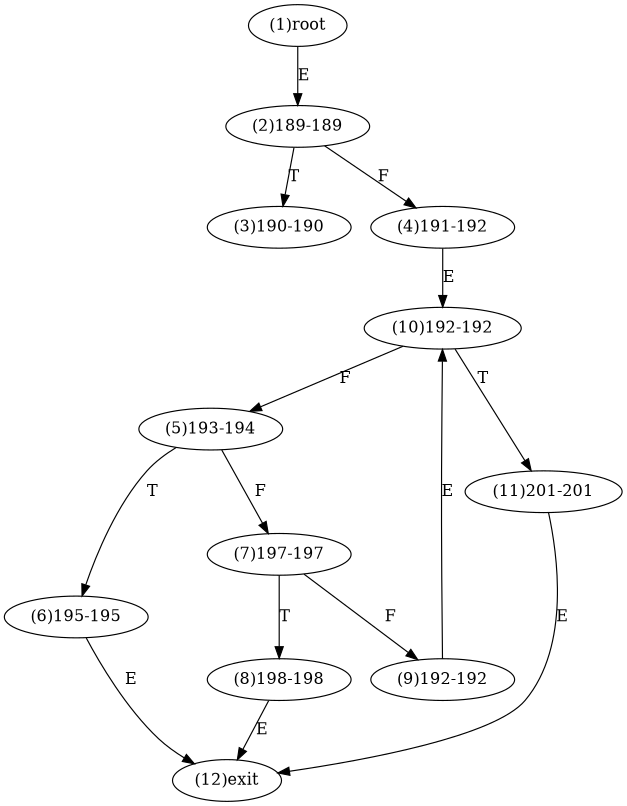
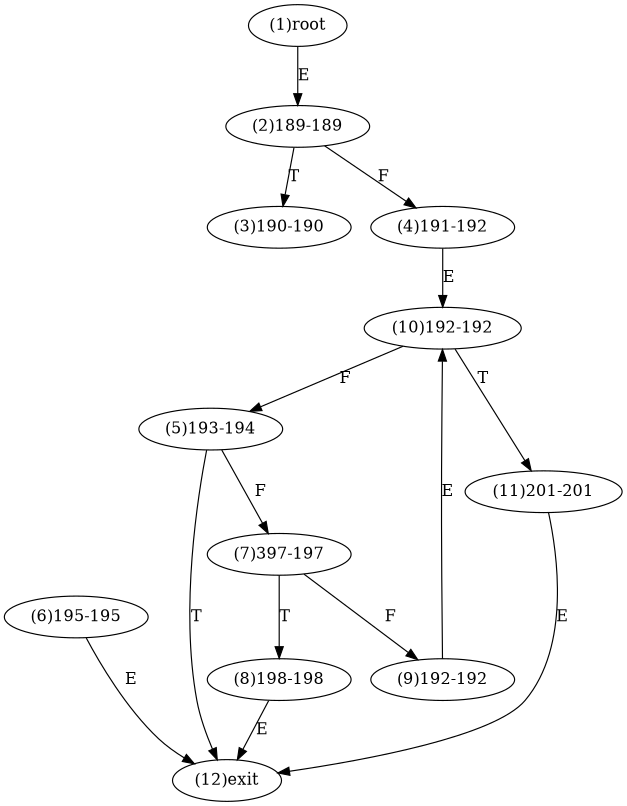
edge "(5)193-194" -> "(6)195-195": now "(5)193-194" -> "(12)exit"
node "(7)197-197": label "(7)197-197" -> "(7)397-197"
